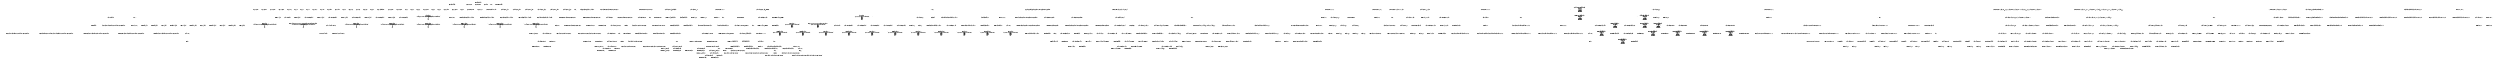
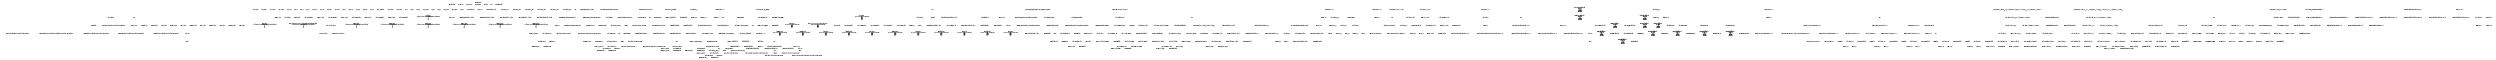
node "(PARAM,const u8 *addr)": added
node "(IDENTIFIER,v21,accounting_sta_stop(hapd, v21))": added
